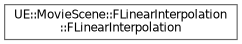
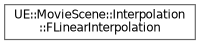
node "UE::MovieScene::FLinearInterpolation ::FLinearInterpolation": label "UE::MovieScene::FLinearInterpolation ::FLinearInterpolation" -> "UE::MovieScene::Interpolation ::FLinearInterpolation"
